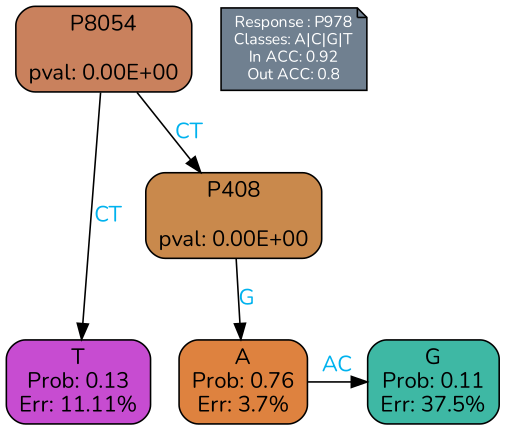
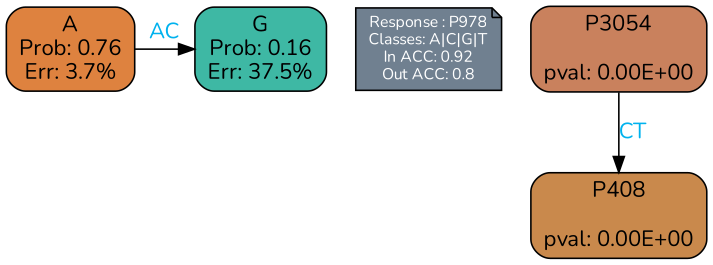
node "P8054 pval: 0.00E+00": label "P8054 pval: 0.00E+00" -> "P3054 pval: 0.00E+00"
edge "P408 pval: 0.00E+00" -> "A Prob: 0.76 Err: 3.7%": removed, label "G"
node "T Prob: 0.13 Err: 11.11%": removed
node "G Prob: 0.11 Err: 37.5%": label "G Prob: 0.11 Err: 37.5%" -> "G Prob: 0.16 Err: 37.5%"
